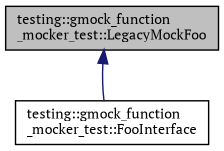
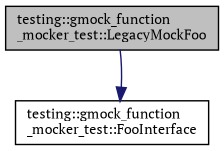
edge "testing::gmock_function _mocker_test::FooInterface" -> "testing::gmock_function _mocker_test::LegacyMockFoo": reversed
